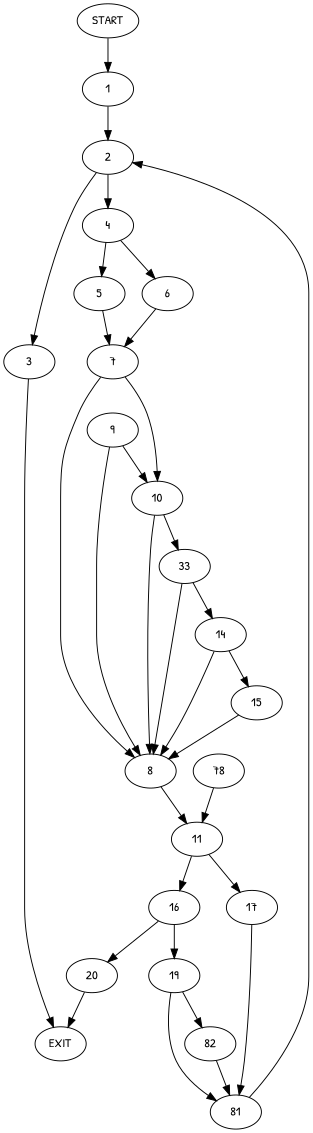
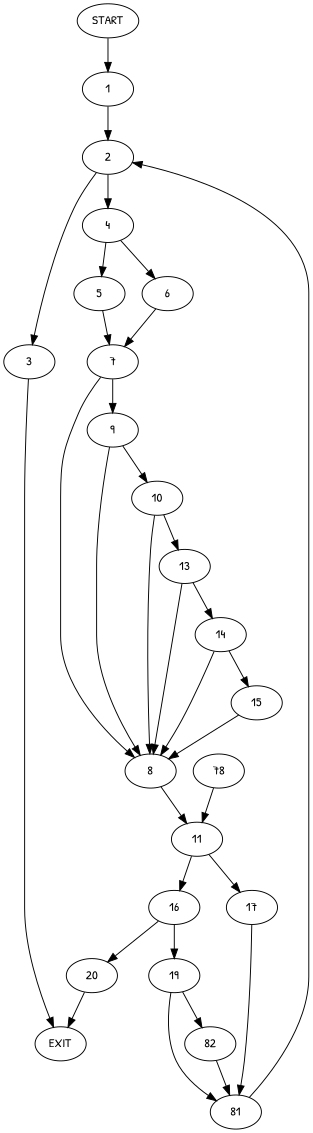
edge "7" -> "10": now "7" -> "9"
node "33": label "33" -> "13"
